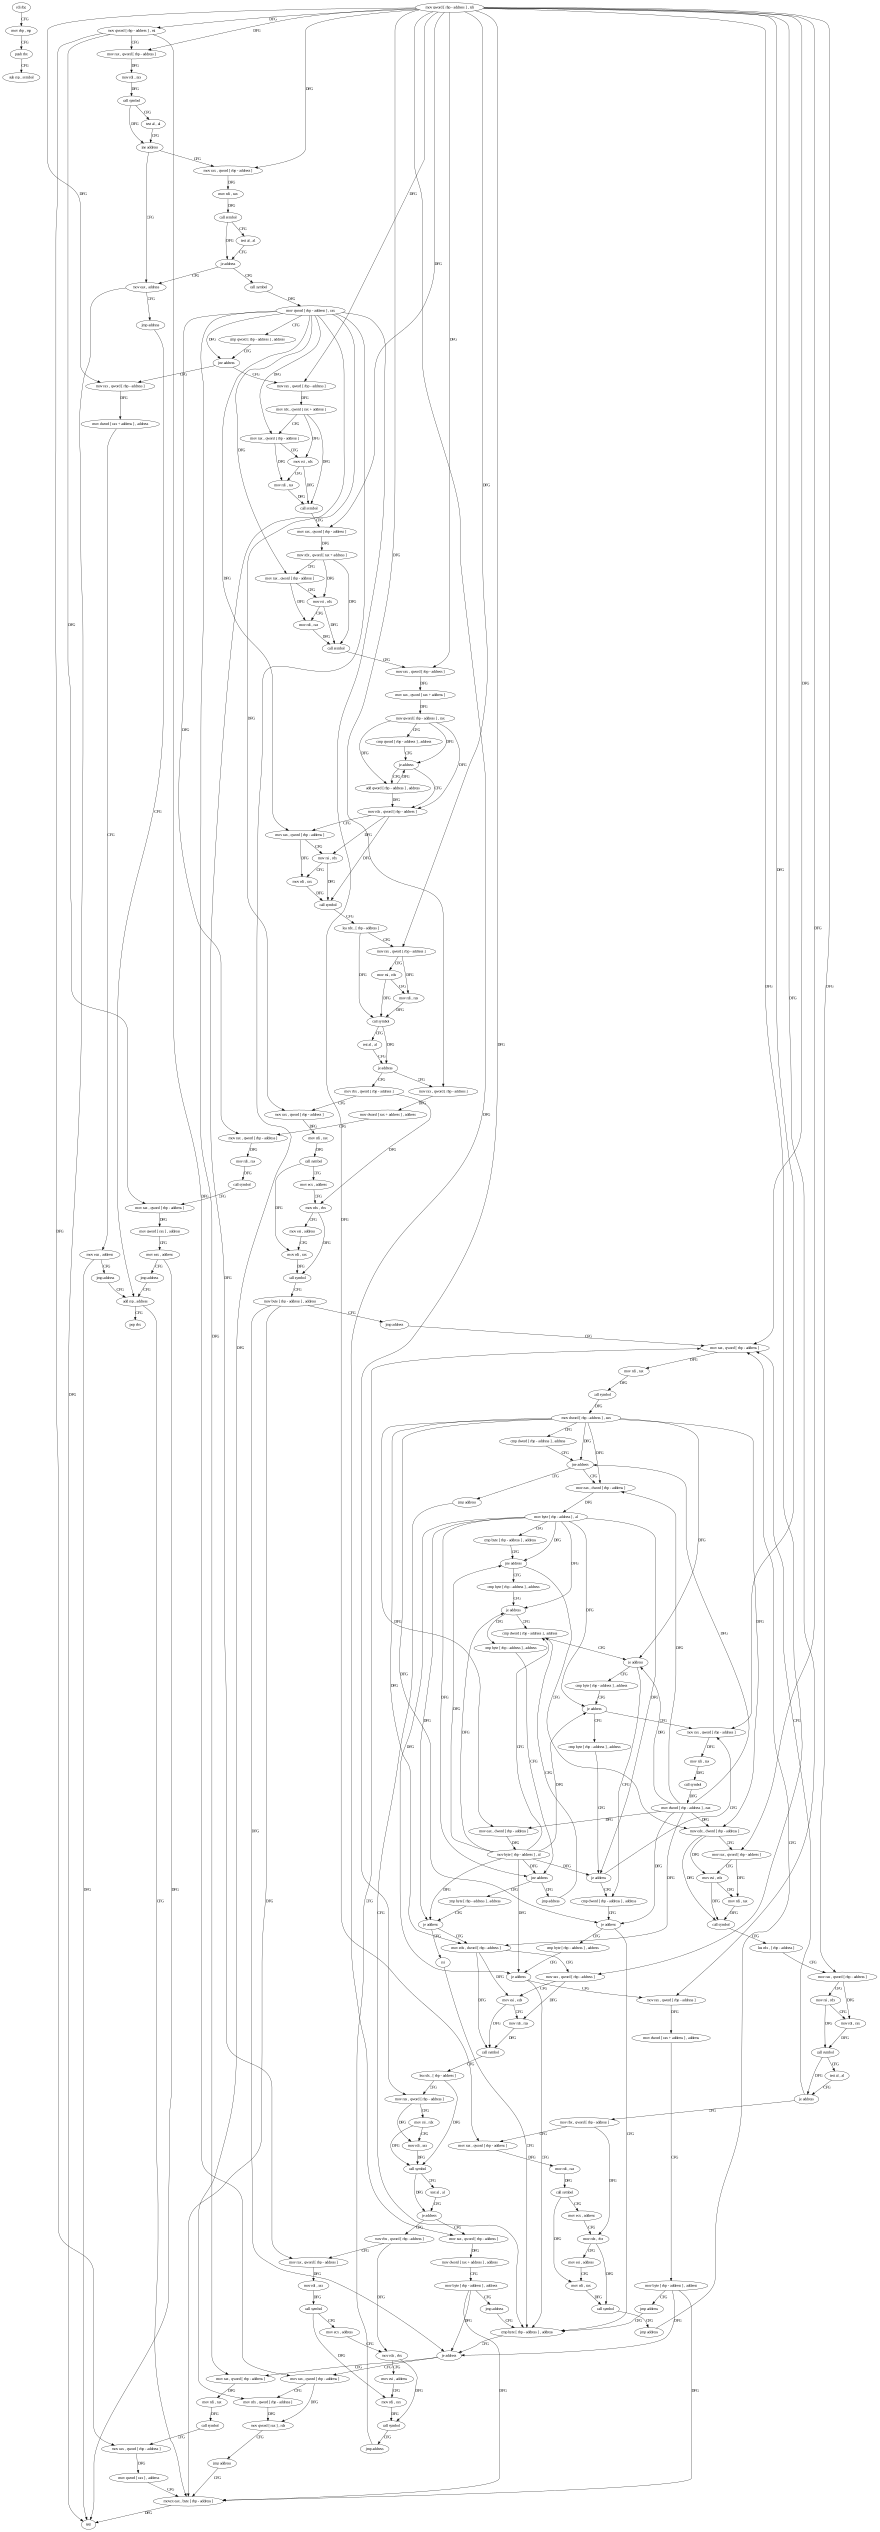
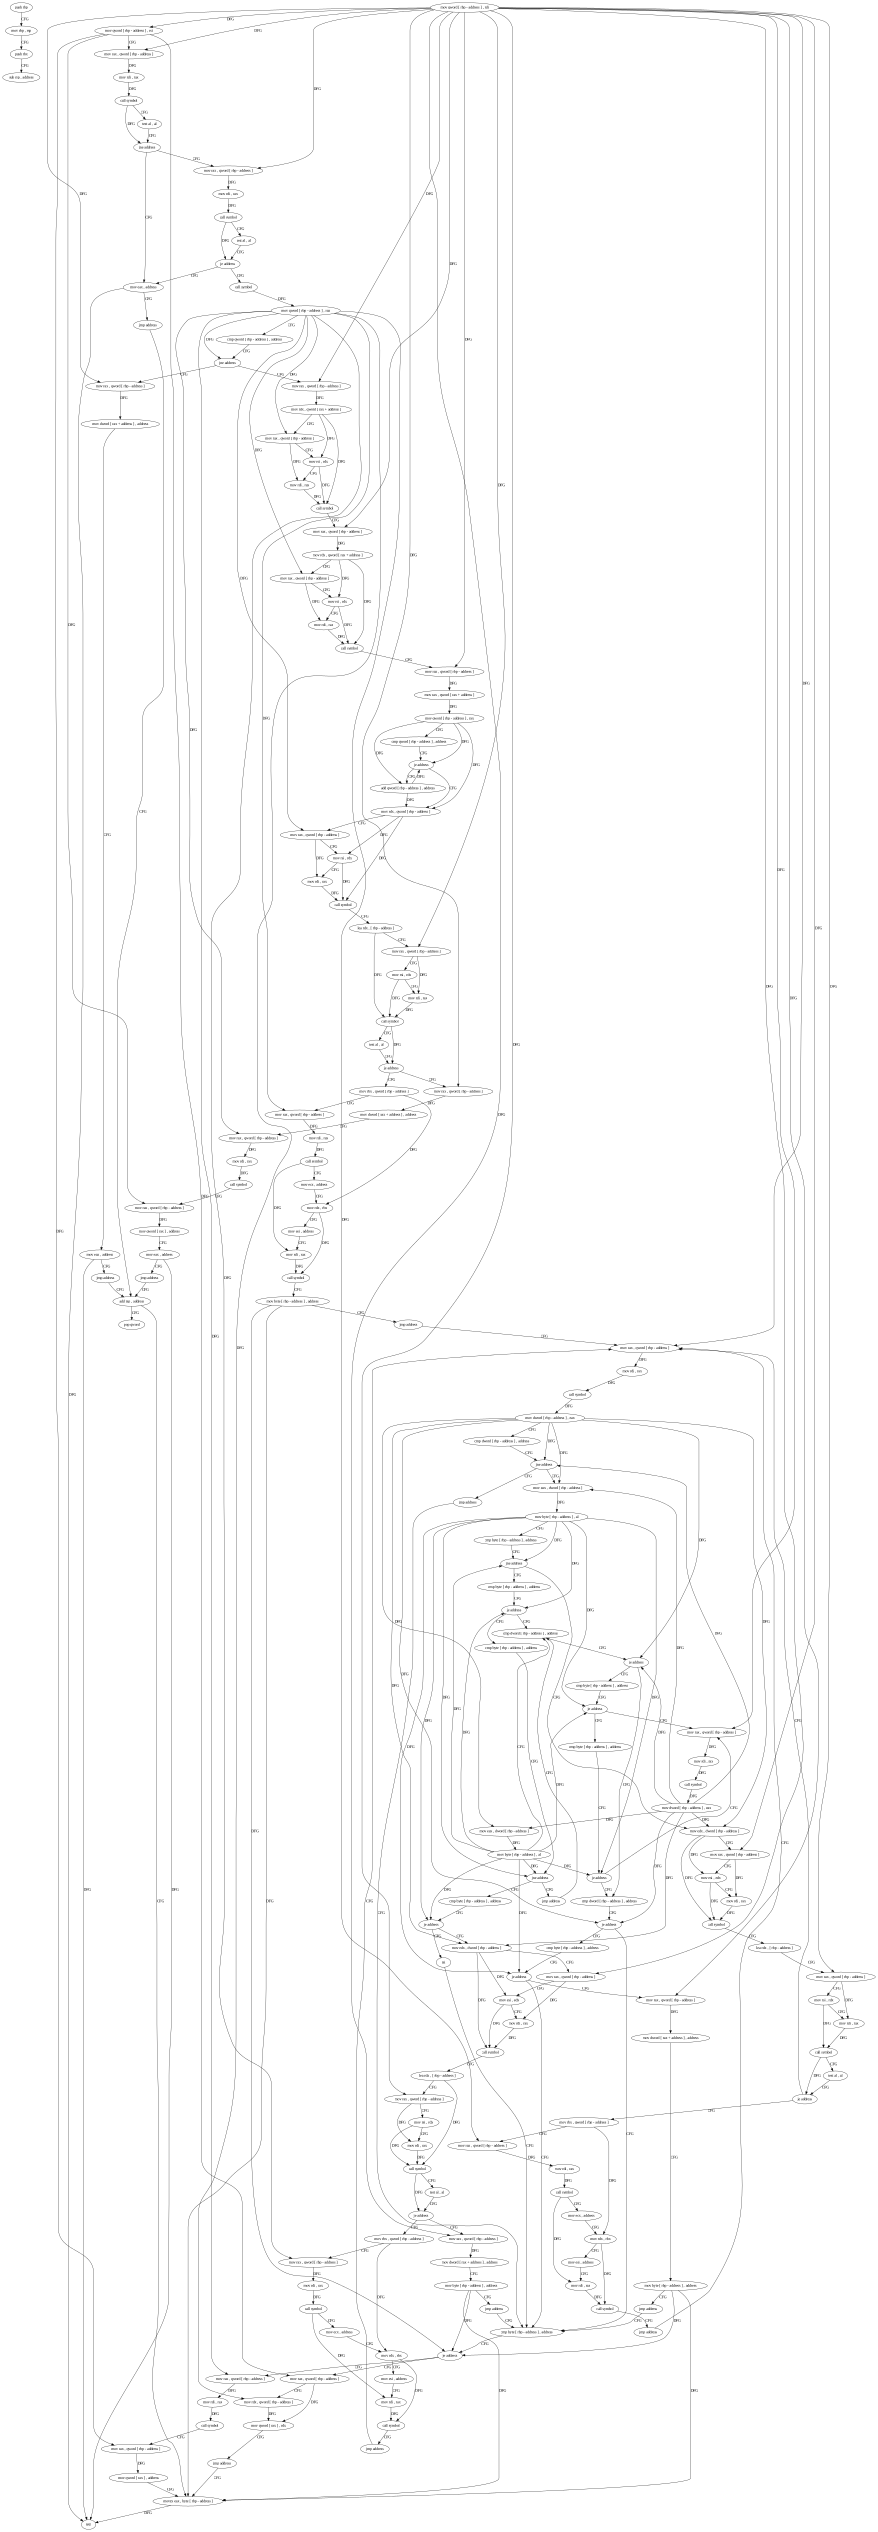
node "rdi rbp": label "rdi rbp" -> "push rbp"
node "sub rsp , symbol": label "sub rsp , symbol" -> "sub rsp , address"
node "pop rbx": label "pop rbx" -> "pop qword"
